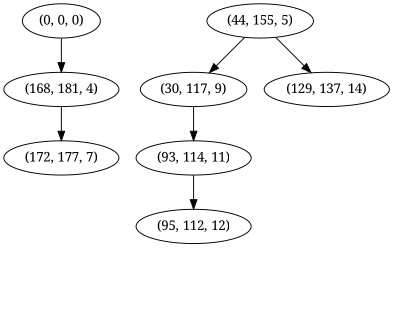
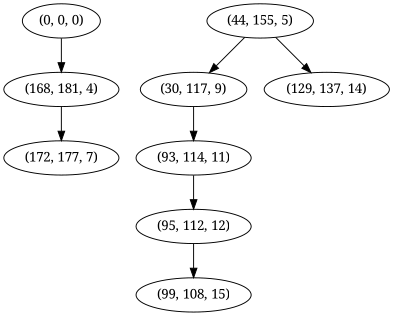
node "(99, 108, 15)": added
